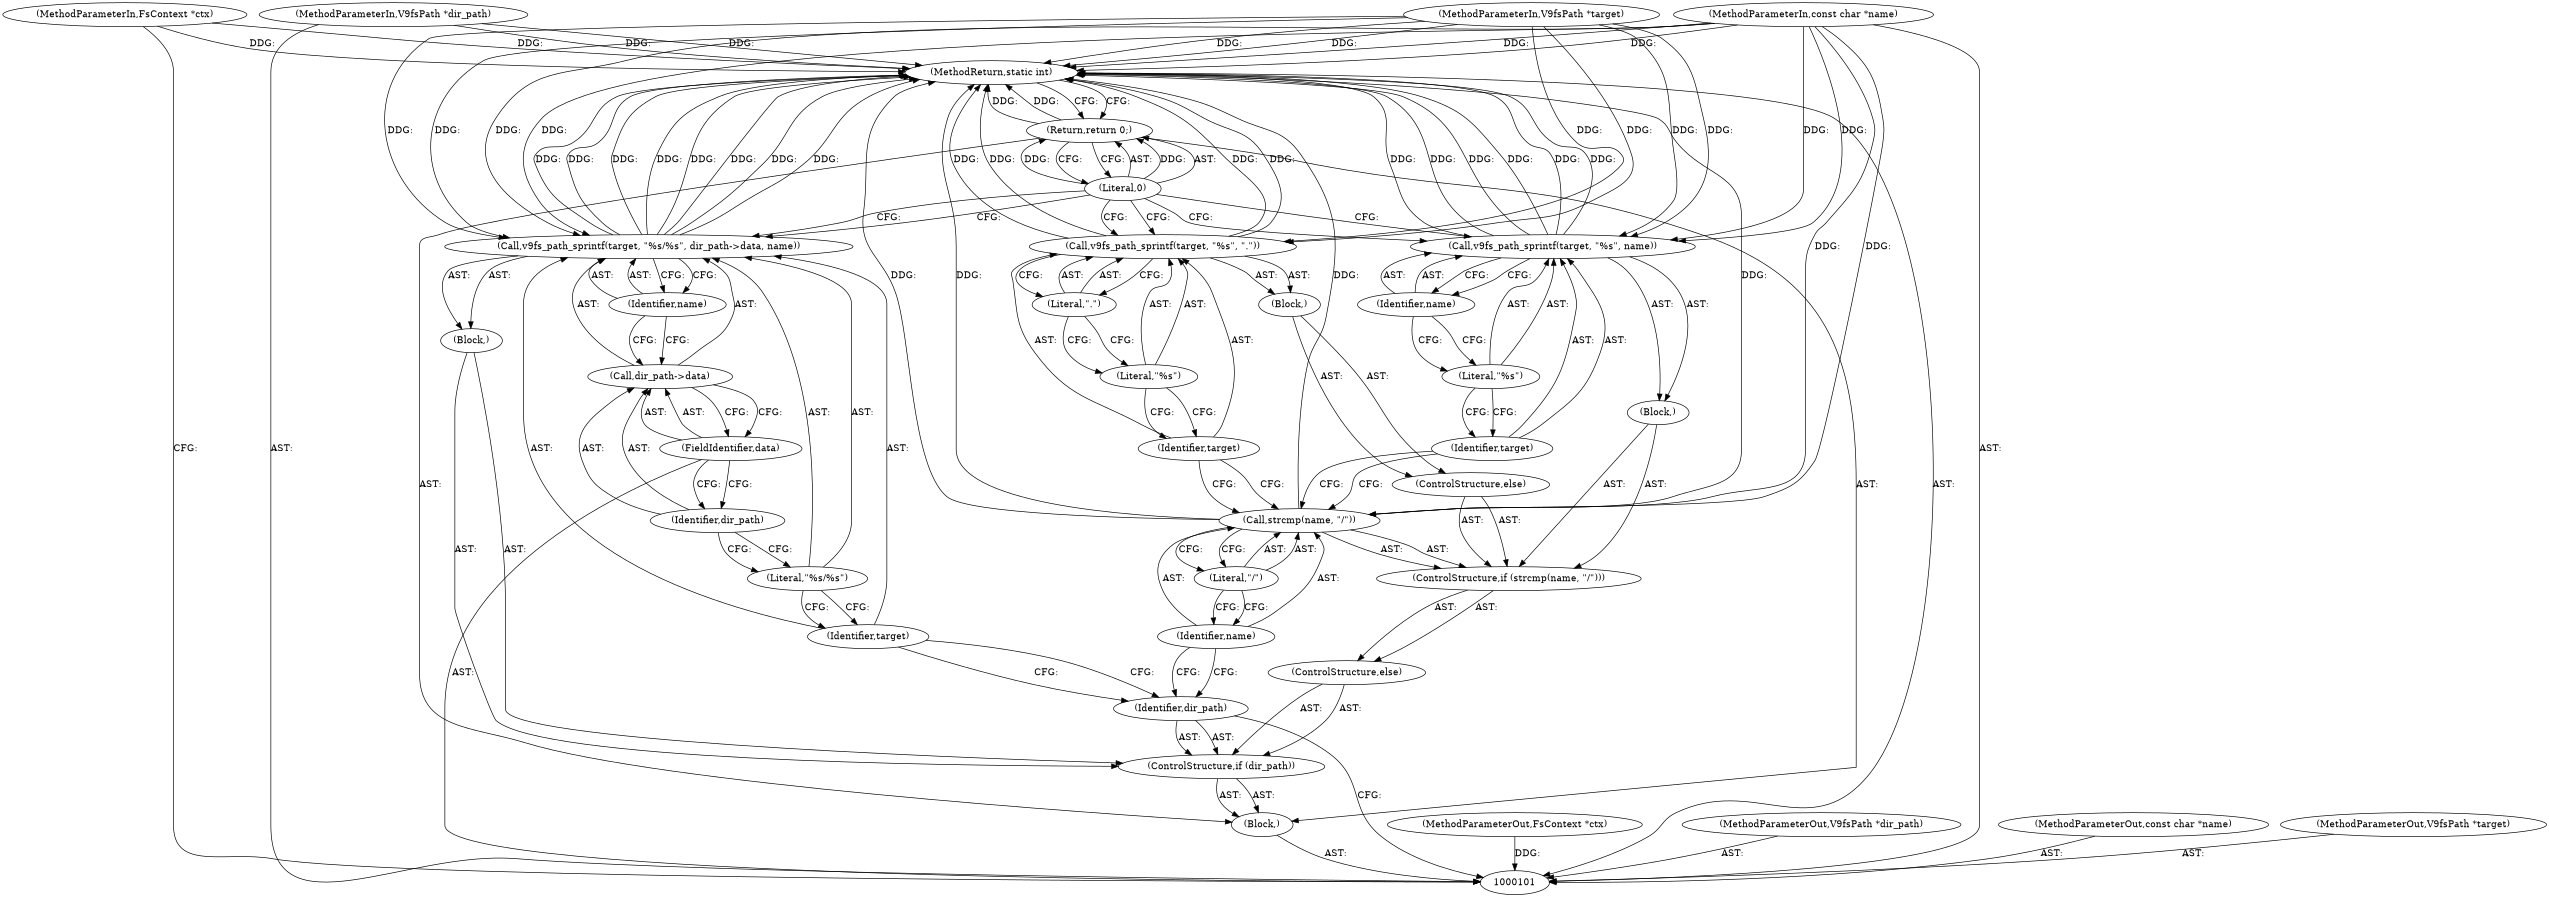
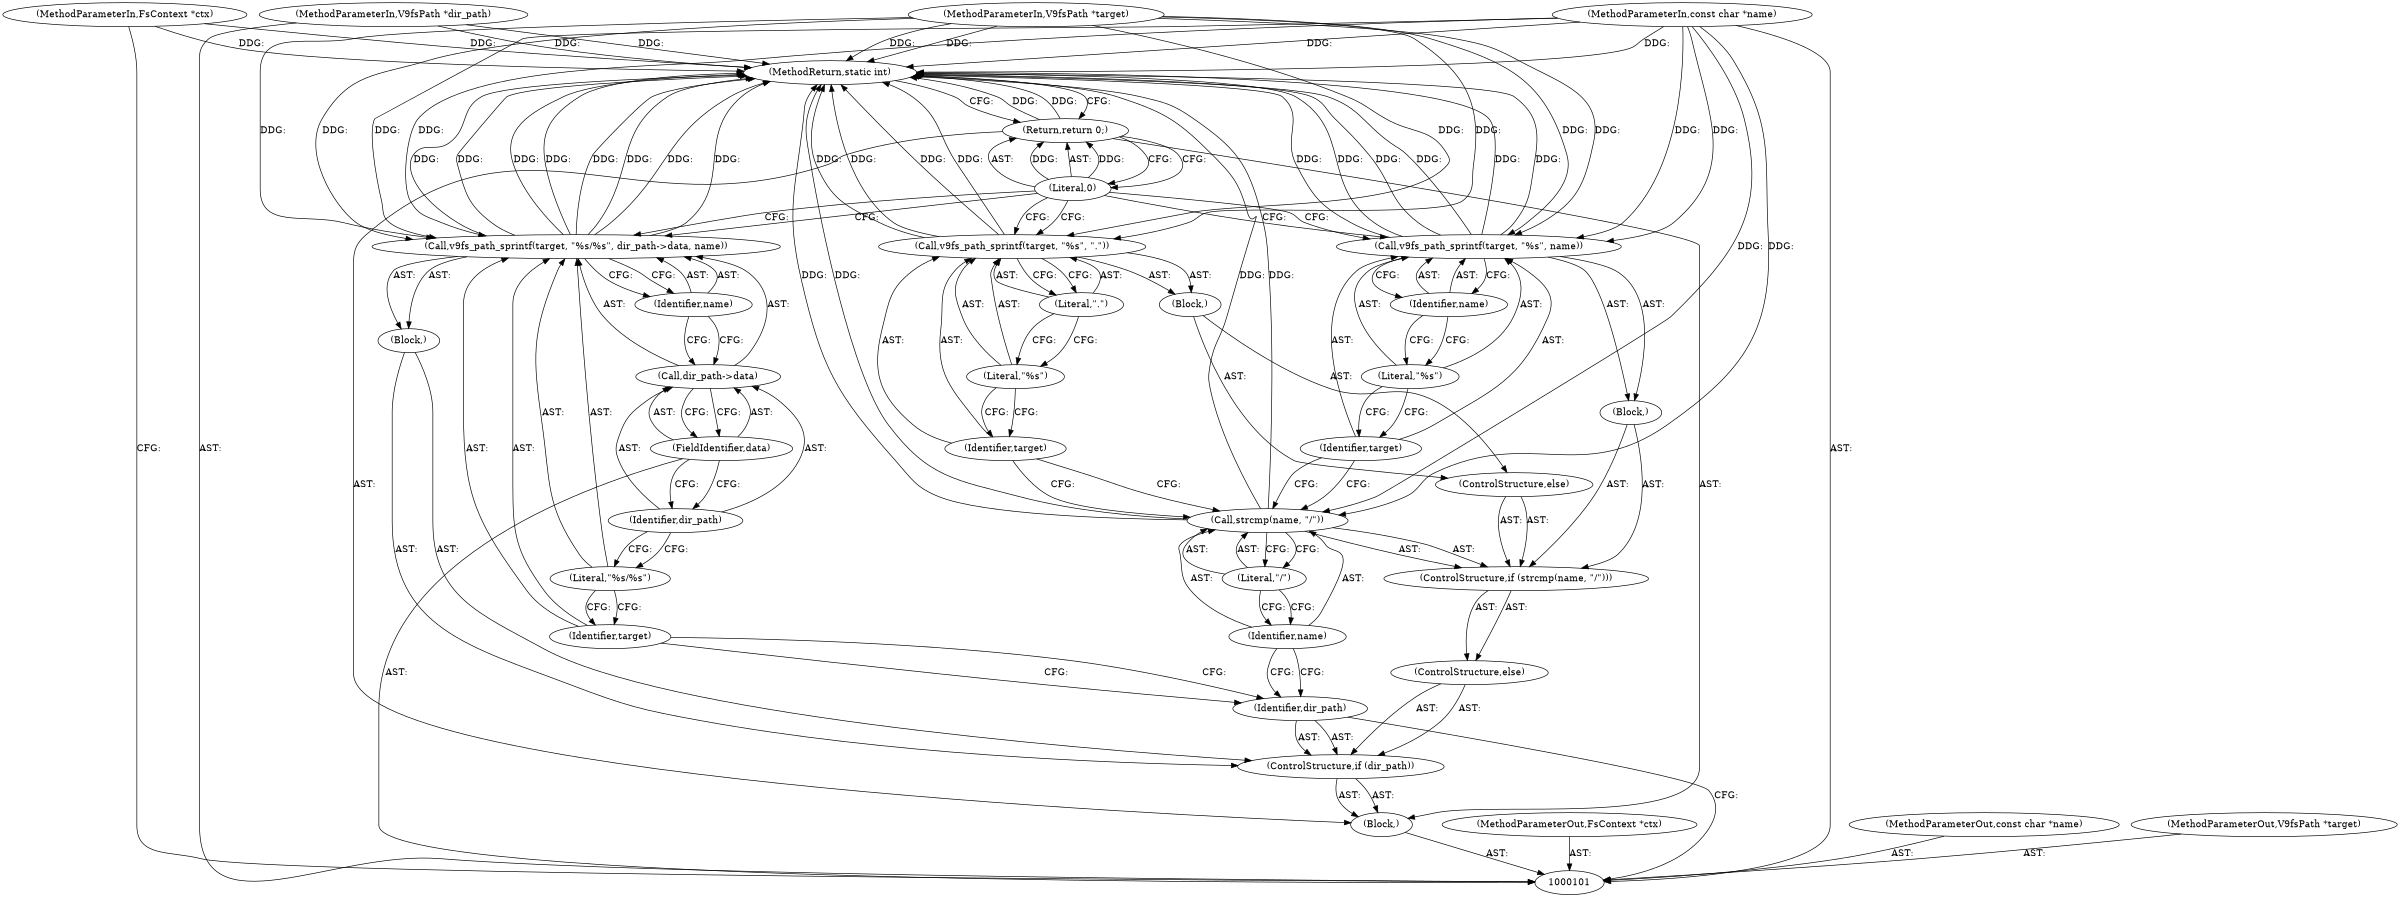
edge "(MethodReturn,static int)" -> "1000101": removed, label "AST:"
node "(MethodParameterOut,V9fsPath *dir_path)": removed
edge "(MethodParameterOut,FsContext *ctx)" -> "1000101": label "DDG: " -> "AST: "
